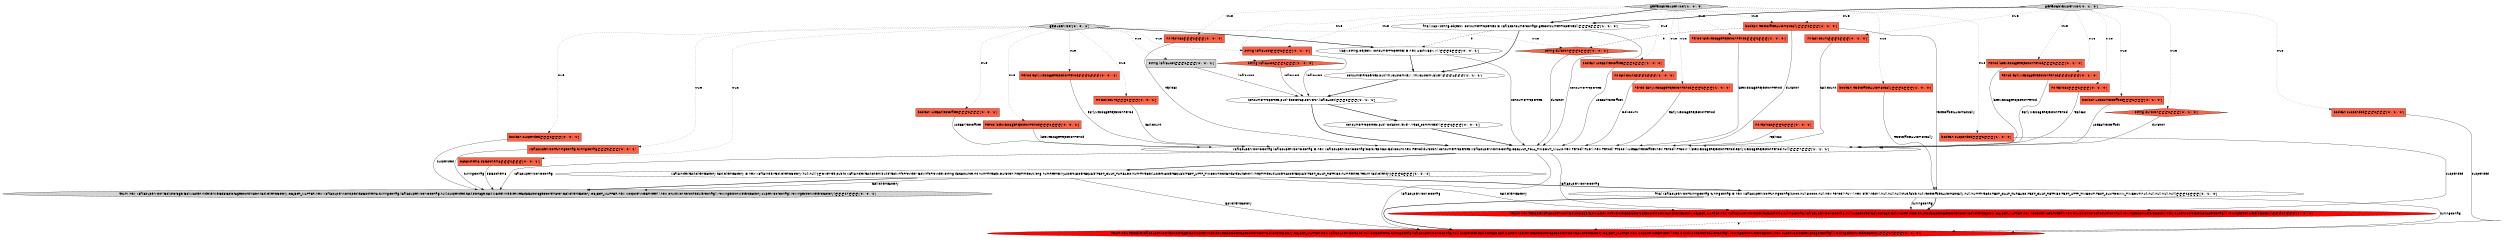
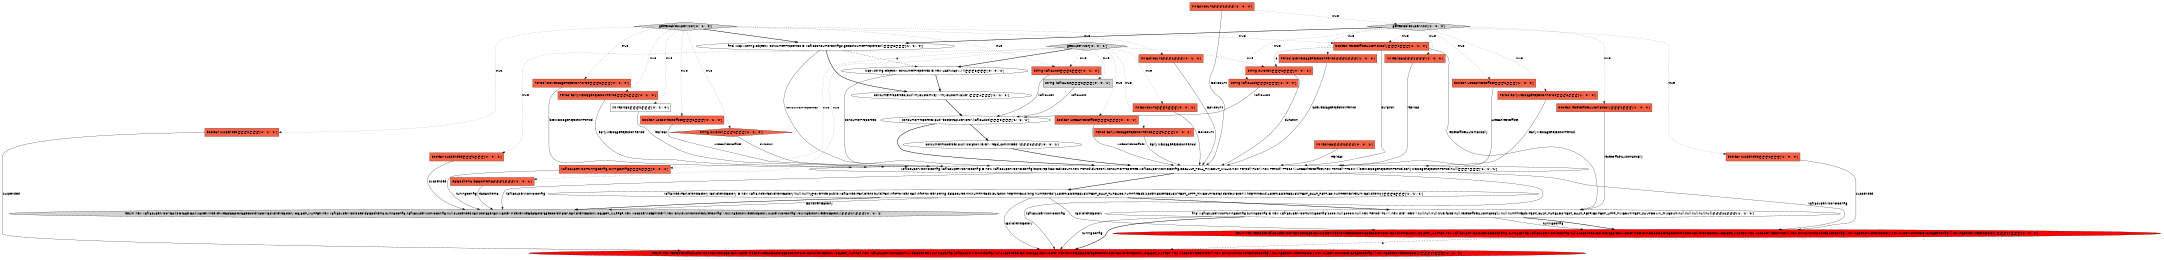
edge "getTestableSupervisor['1', '0', '0']" -> "int taskCount@@@2@@@['1', '0', '0']": reversed
node "String duration@@@2@@@['0', '0', '1']": shape diamond -> box
node "String kafkaHost@@@2@@@['1', '0', '0']": shape diamond -> box
node "int replicas@@@2@@@['0', '1', '0']": fillcolor tomato -> white
node "Period lateMessageRejectionPeriod@@@2@@@['0', '0', '1']": removed
